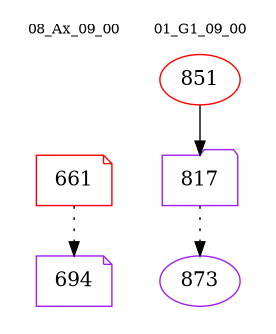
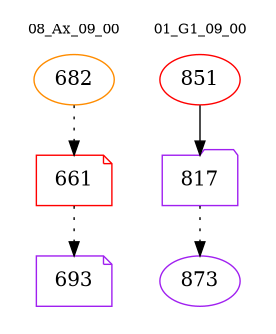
node "682": added
node "694": label "694" -> "693"
